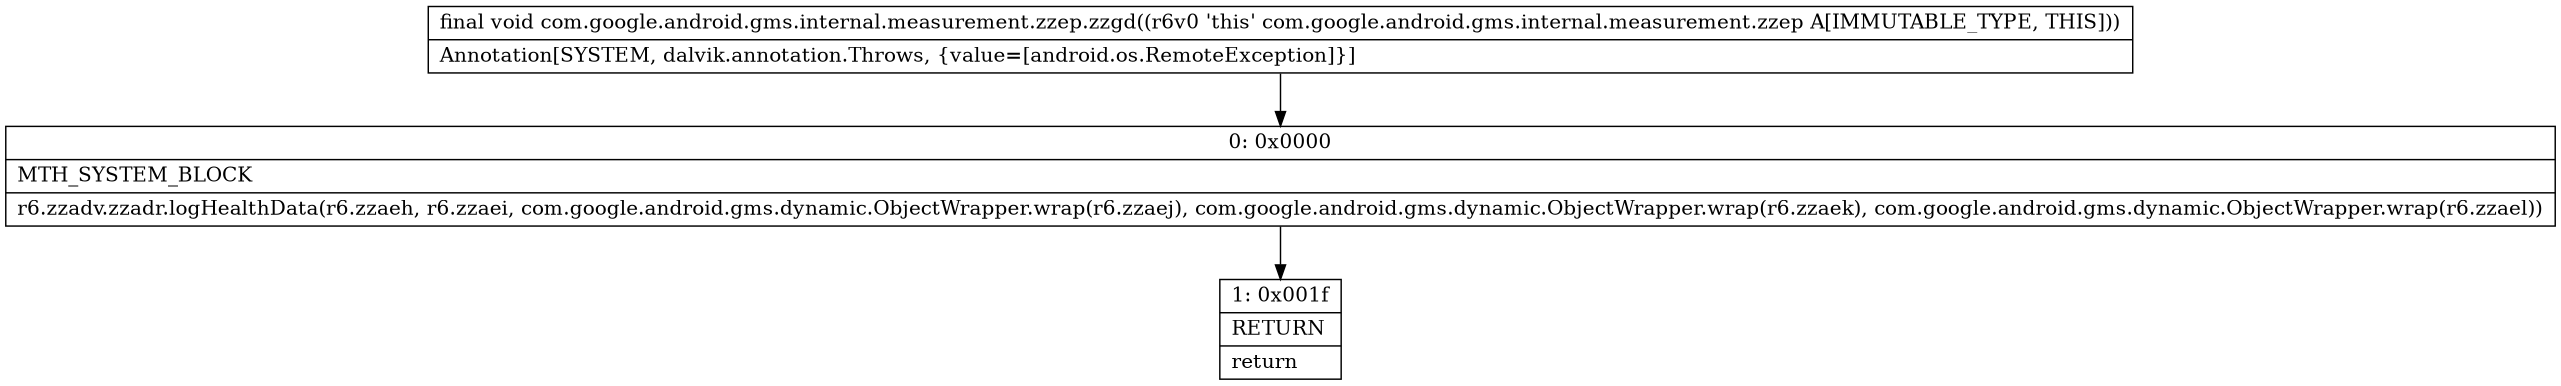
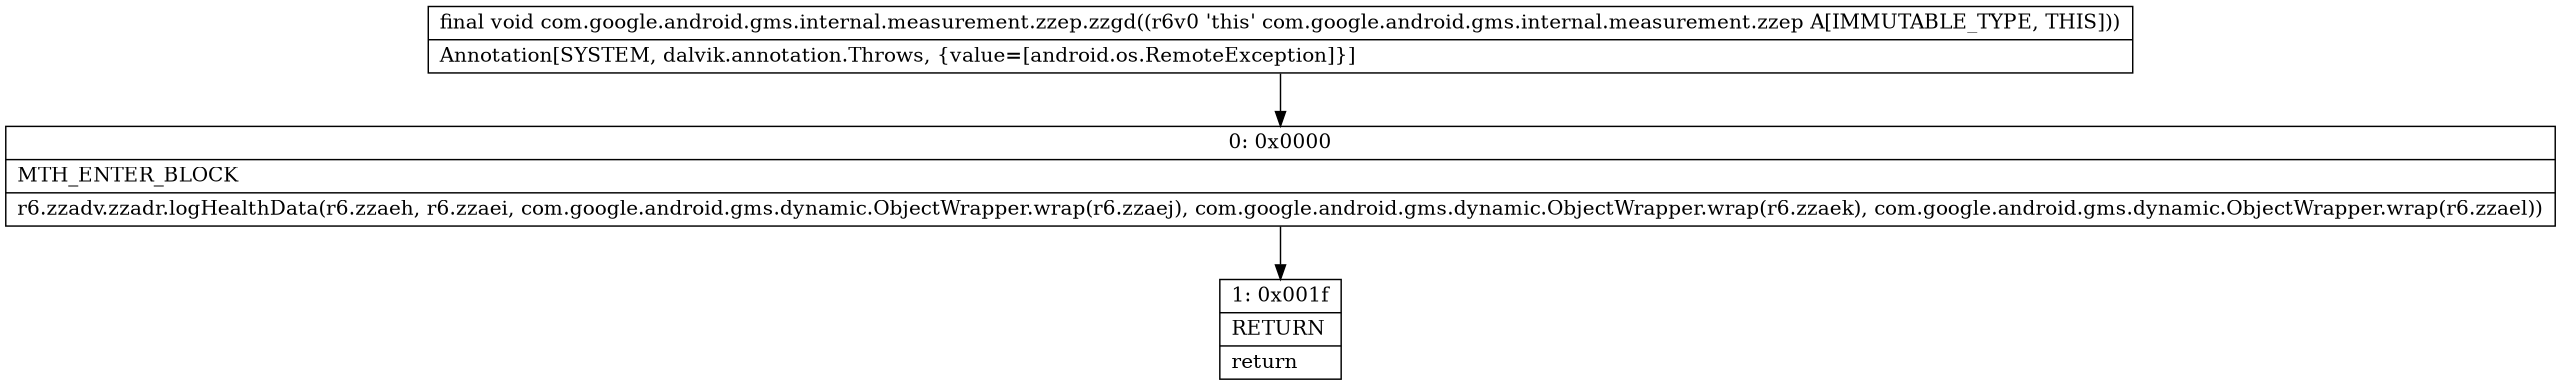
node "0: 0x0000": text "MTH_SYSTEM_BLOCK" -> "MTH_ENTER_BLOCK"
